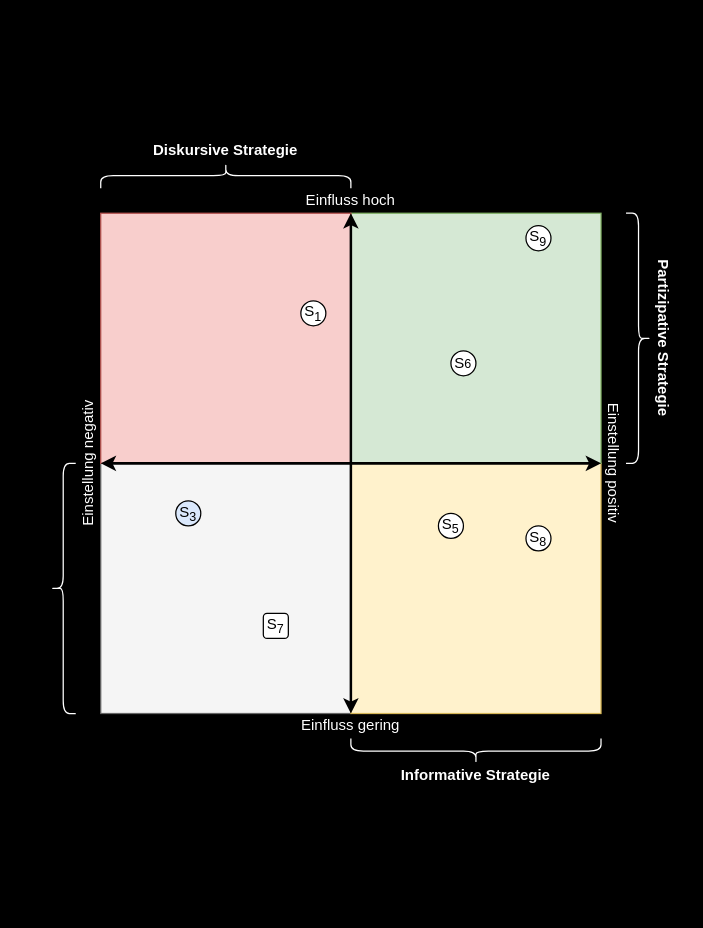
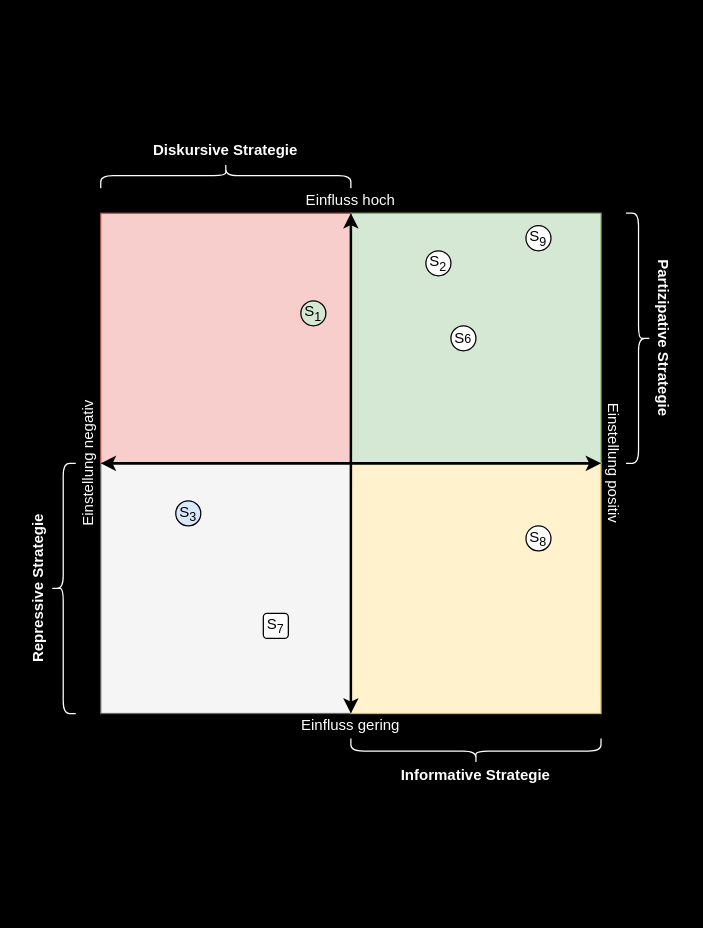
node "S2": added
node "S1": fillcolor #ffffff -> #d5e8d4
node "S6": moved (463, 363) -> (463, 338)
node "S5": removed
node "Repressive Strategie": added
